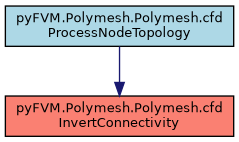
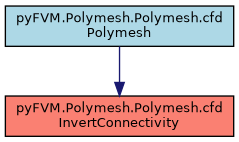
node "pyFVM.Polymesh.Polymesh.cfd ProcessNodeTopology": label "pyFVM.Polymesh.Polymesh.cfd ProcessNodeTopology" -> "pyFVM.Polymesh.Polymesh.cfd Polymesh"
